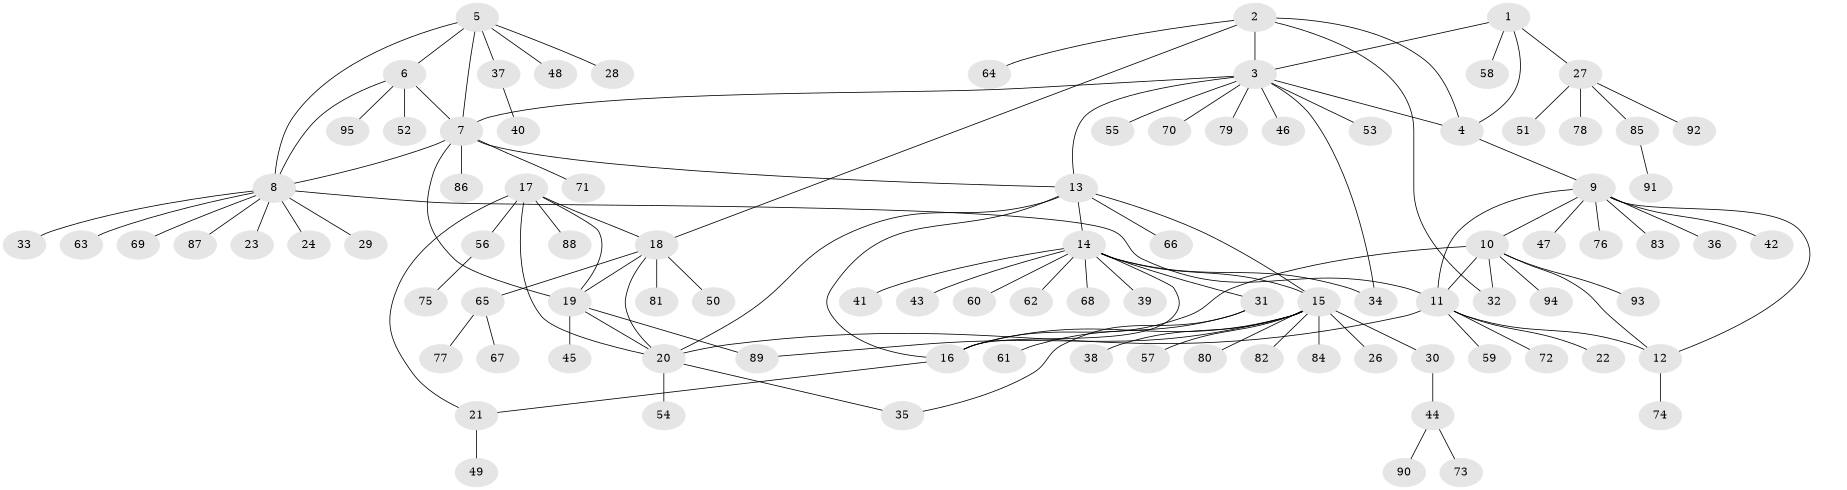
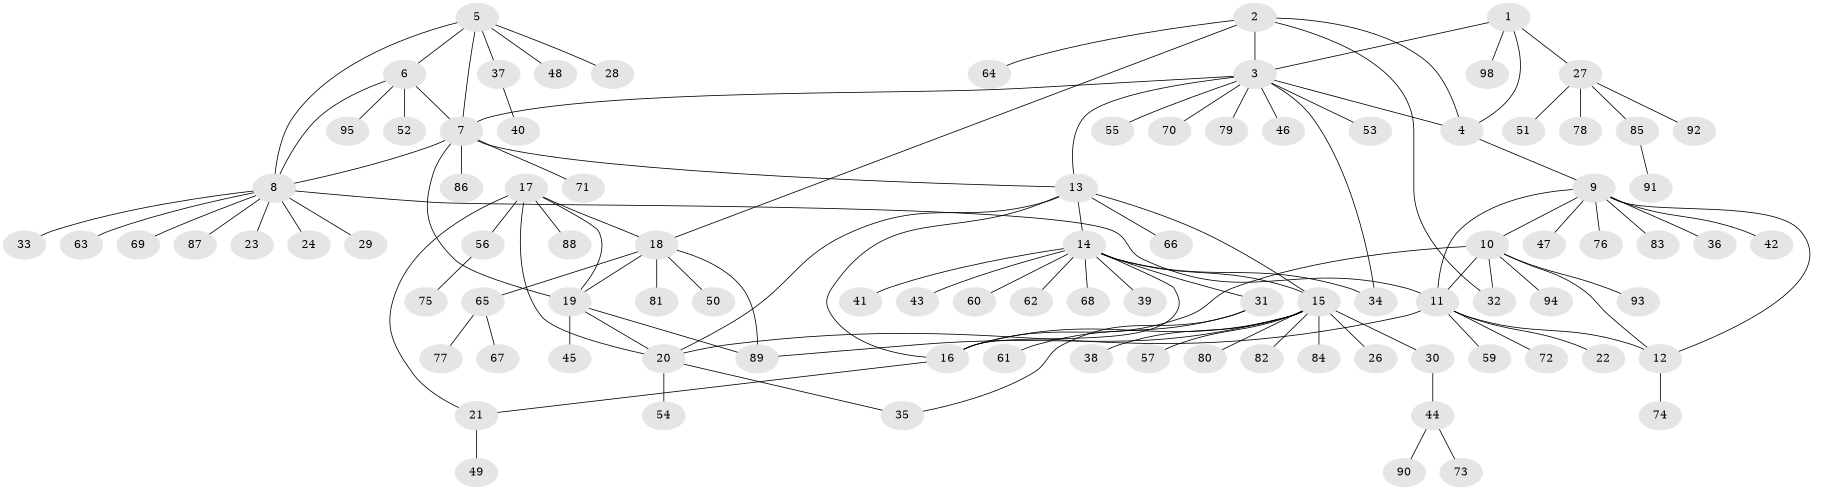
node "58": label "58" -> "98"
edge "18" -- "20": now "18" -- "89"
